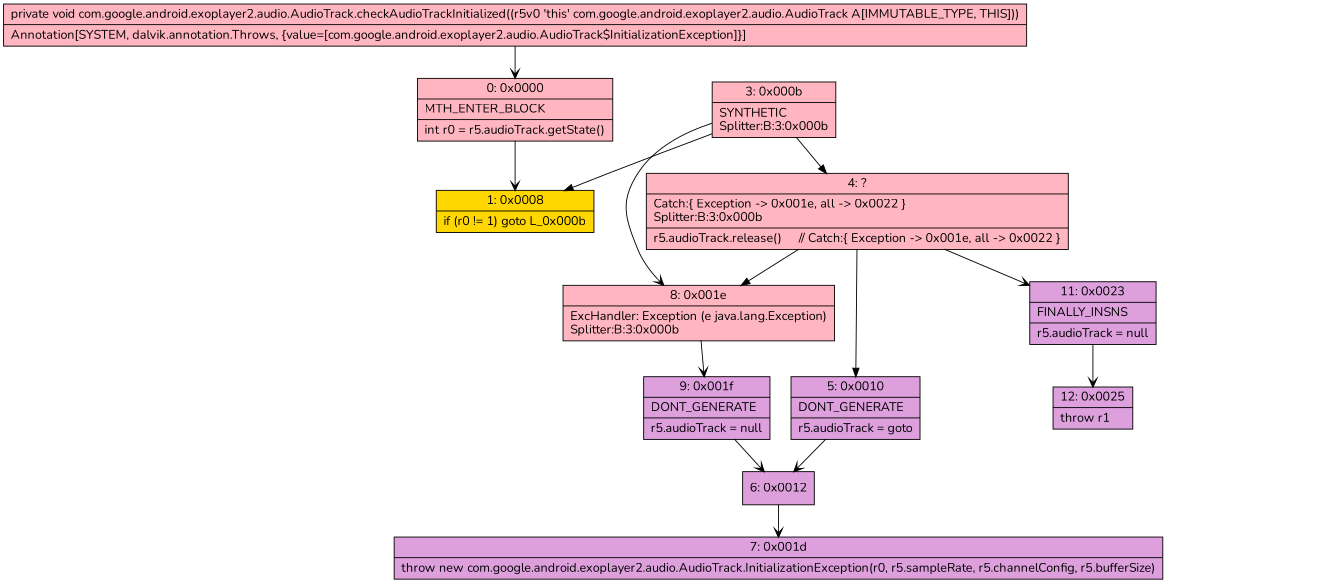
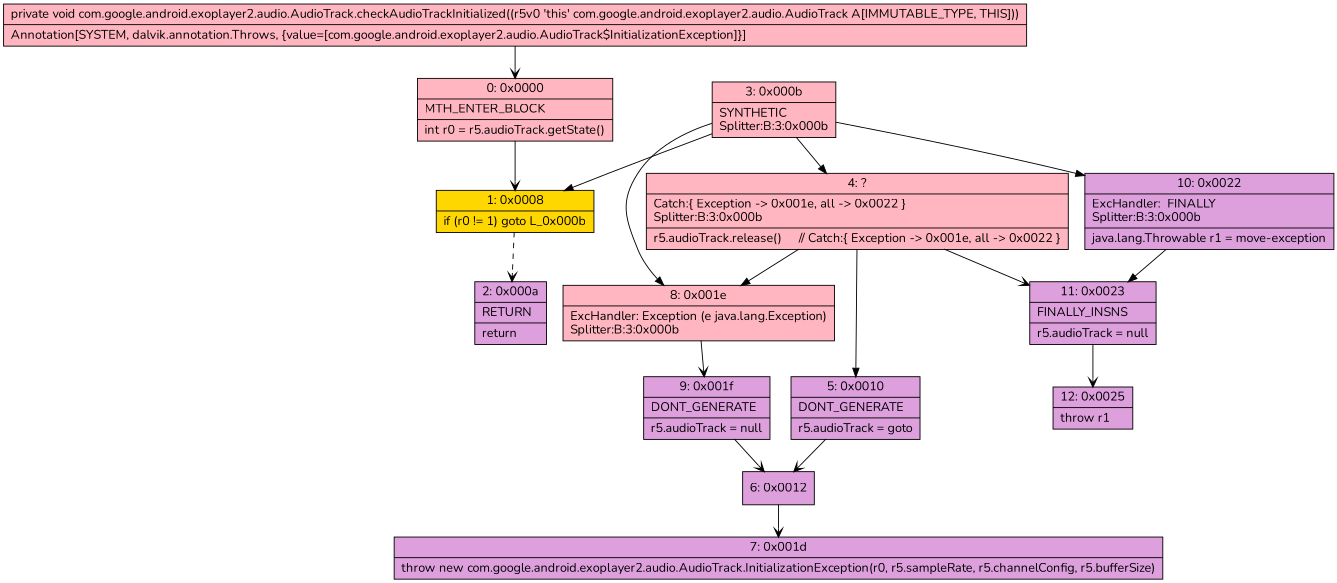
edge "3: 0x000b" -> "8: 0x001e": arrowhead vee -> normal
node "10: 0x0022": added
node "2: 0x000a": added
